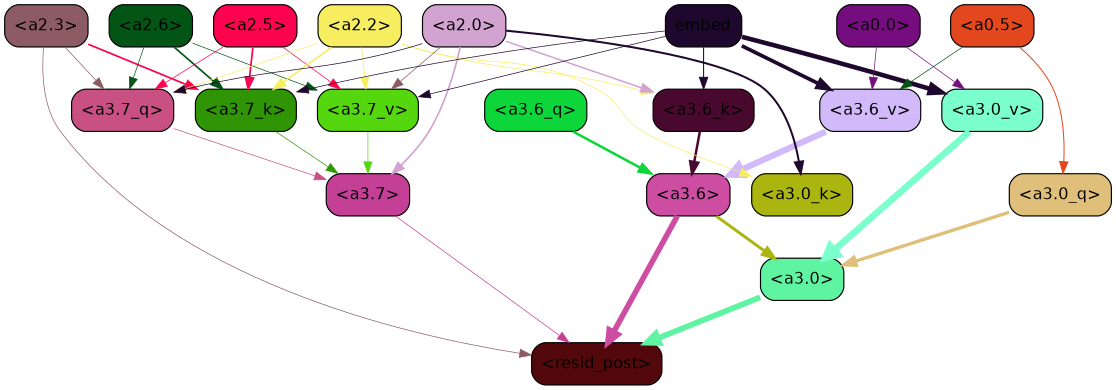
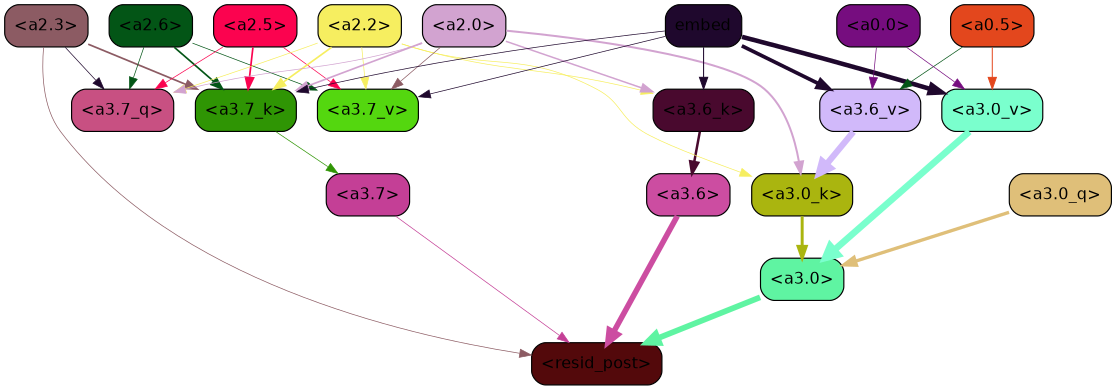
edge "<a2.0>" -> "<a3.0_k>": color #1f082d -> #d2a3d0
edge "<a2.3>" -> "<a3.7_k>": color #fb034f -> #8c5b63
edge "<a2.3>" -> "<a3.7_q>": color #8c5b63 -> #1f082d
edge "<a2.0>" -> "<a3.7_q>": color #1f082d -> #d2a3d0
edge "<a0.5>" -> "<a3.0_q>": now "<a0.5>" -> "<a3.0_v>"
node "<a3.6_q>": removed
edge "<a2.0>" -> "<a3.7>": now "<a2.0>" -> "<a3.7_k>"
edge "<a3.7_v>" -> "<a3.7>": removed
edge "<a3.6_v>" -> "<a3.6>": now "<a3.6_v>" -> "<a3.0_k>"
edge "<a3.7_q>" -> "<a3.7>": removed
edge "<a3.6>" -> "<a3.0>": now "<a3.0_k>" -> "<a3.0>"
